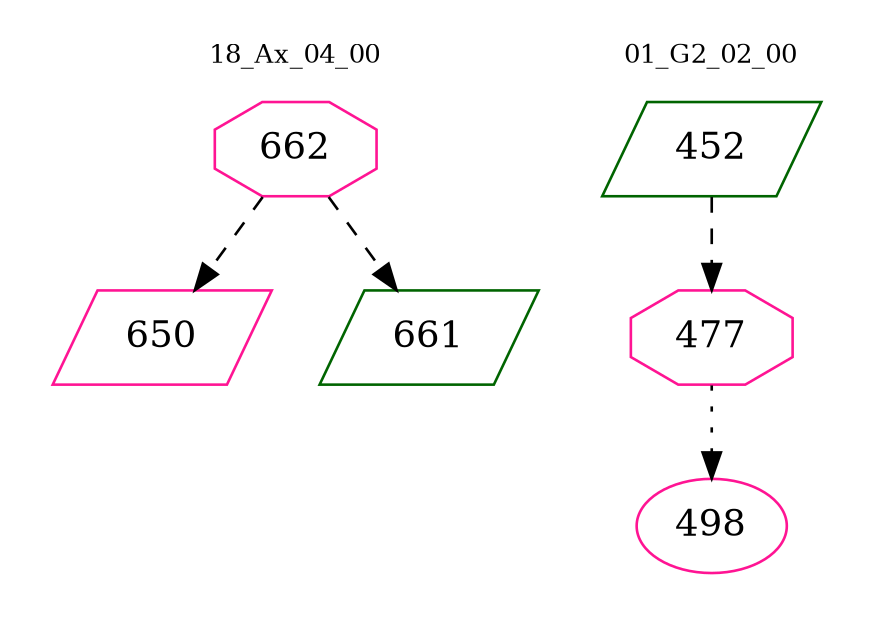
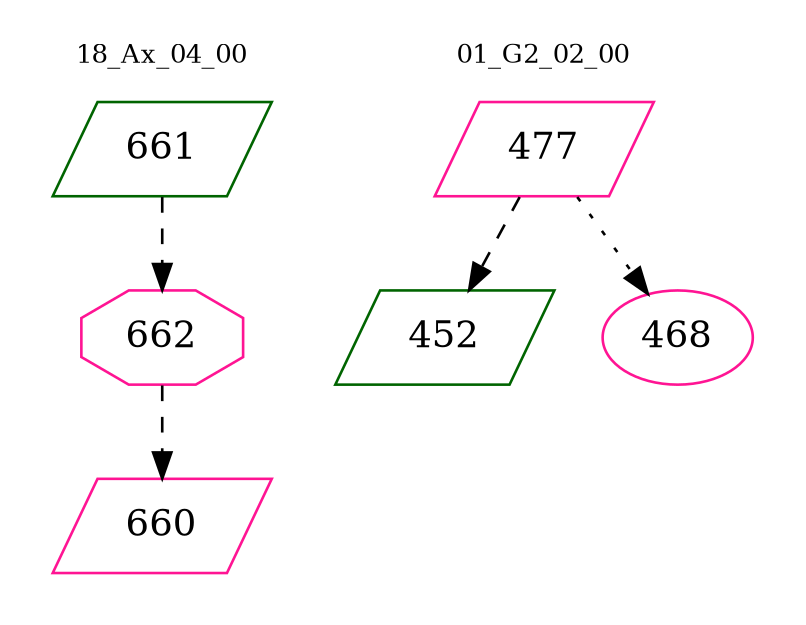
edge "452" -> "477": reversed
edge "662" -> "661": reversed
node "650": label "650" -> "660"
node "477": shape octagon -> parallelogram
node "498": label "498" -> "468"
